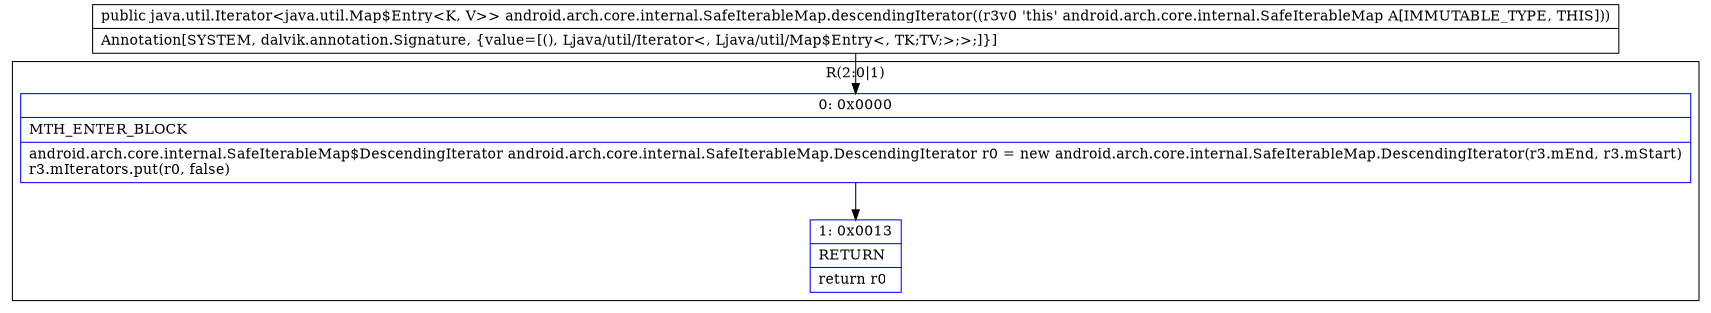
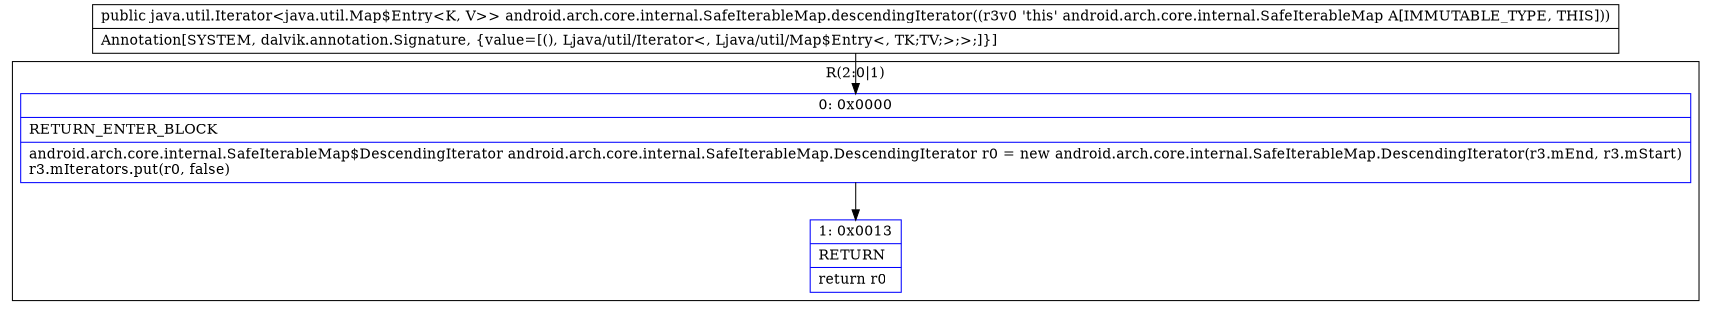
node "0: 0x0000": text "MTH_ENTER_BLOCK" -> "RETURN_ENTER_BLOCK"
